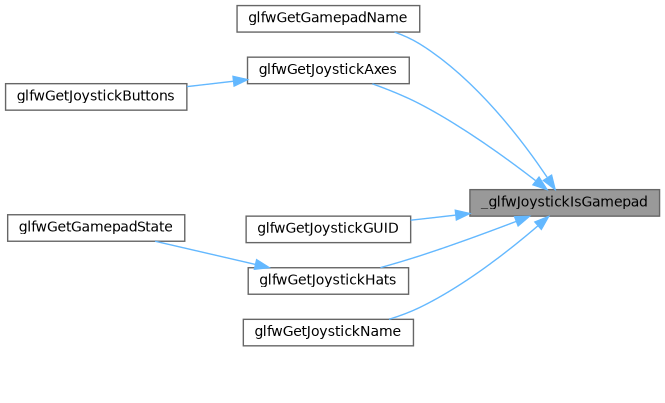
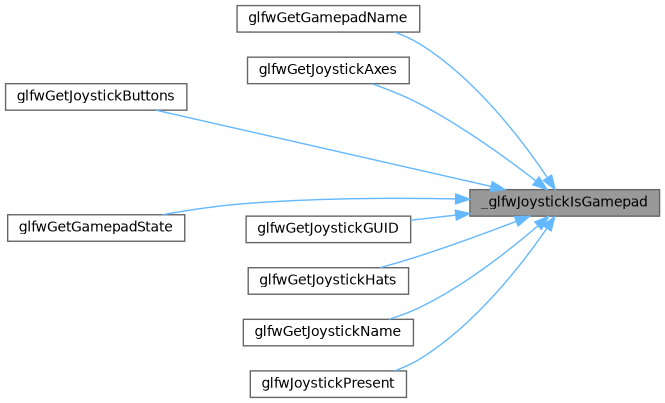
edge "glfwGetJoystickButtons" -> "glfwGetJoystickAxes": now "glfwGetJoystickButtons" -> "_glfwJoystickIsGamepad"
edge "glfwGetGamepadState" -> "glfwGetJoystickHats": now "glfwGetGamepadState" -> "_glfwJoystickIsGamepad"
node "glfwJoystickPresent": added
